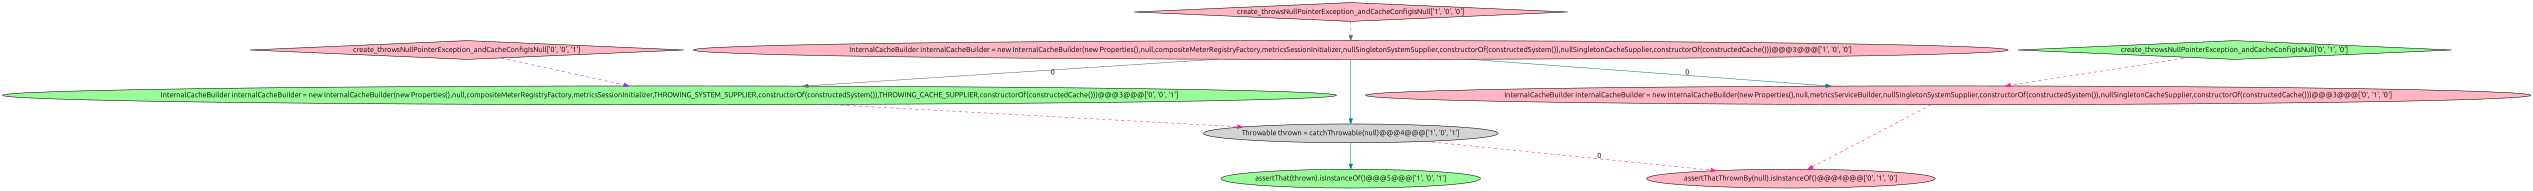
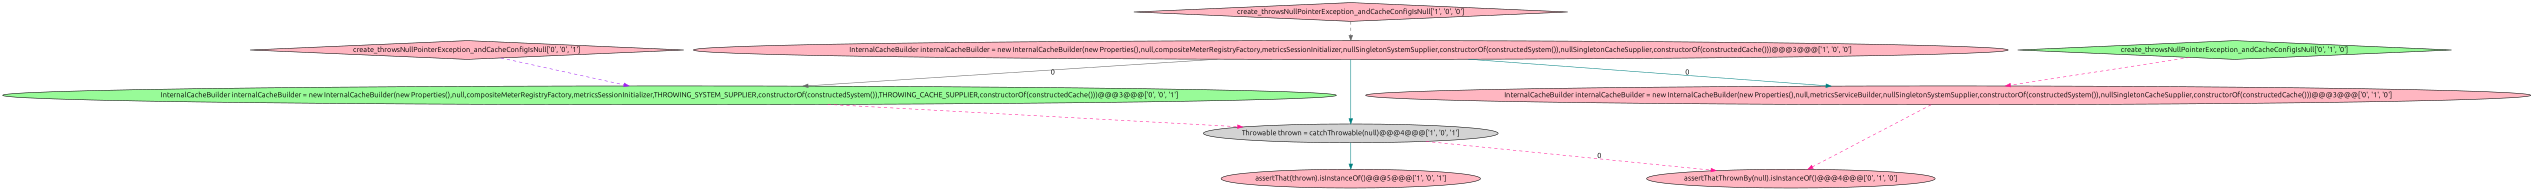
node "assertThat(thrown).isInstanceOf()@@@5@@@['1', '0', '1']": fillcolor palegreen -> lightpink
